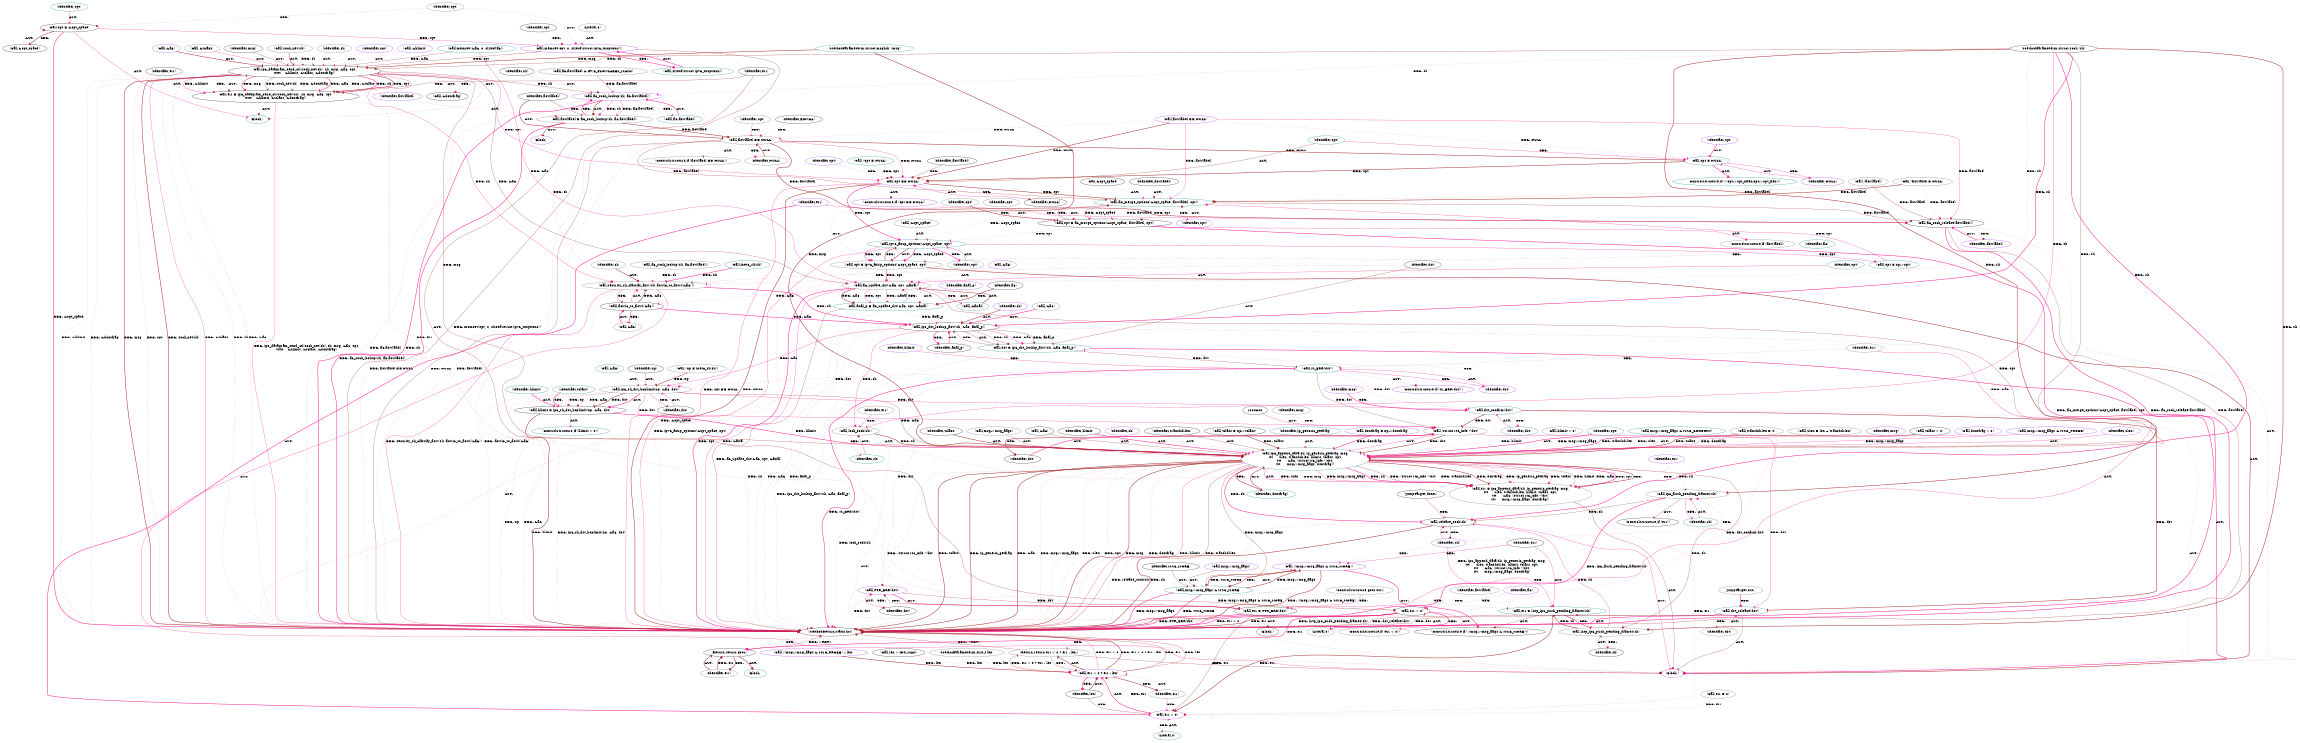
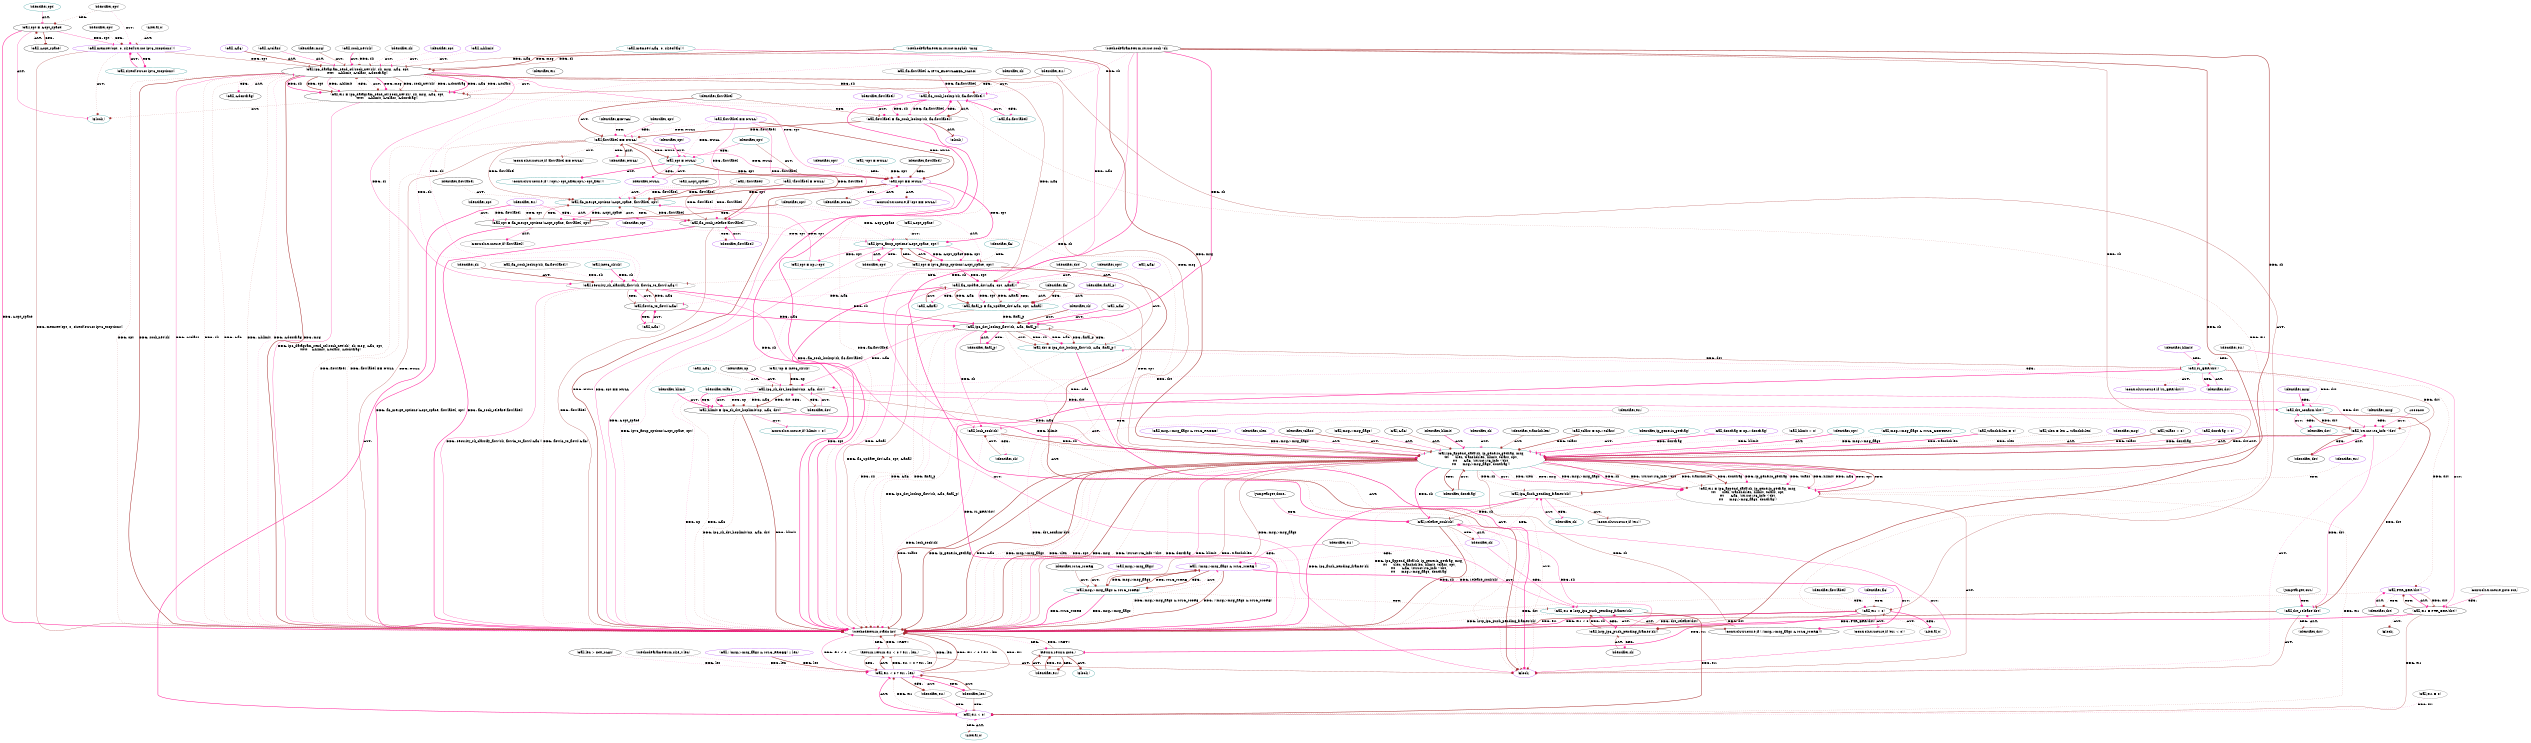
edge "(Call,hlimit = ip6_sk_dst_hoplimit(np, &fl6, dst))" -> "(Call,ip6_sk_dst_hoplimit(np, &fl6, dst))": added, label "CFG:"
